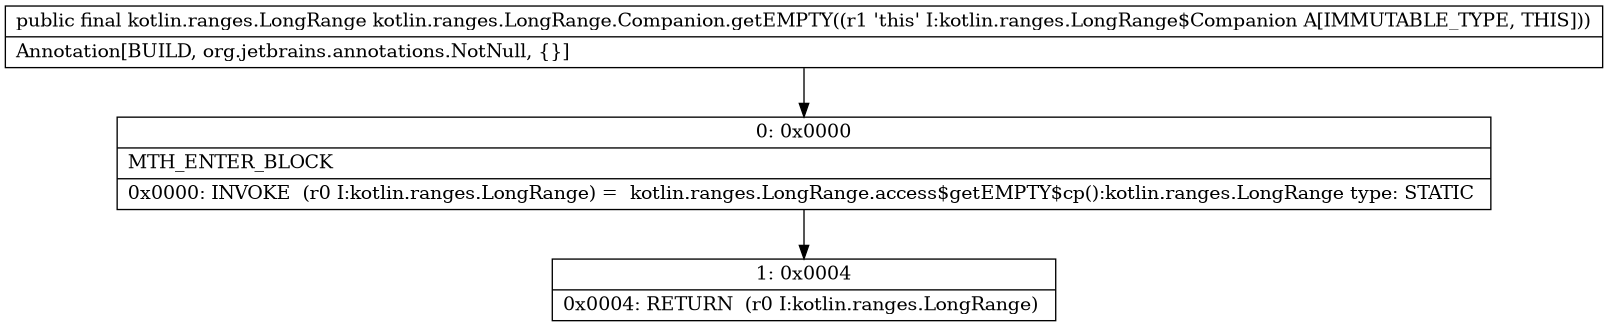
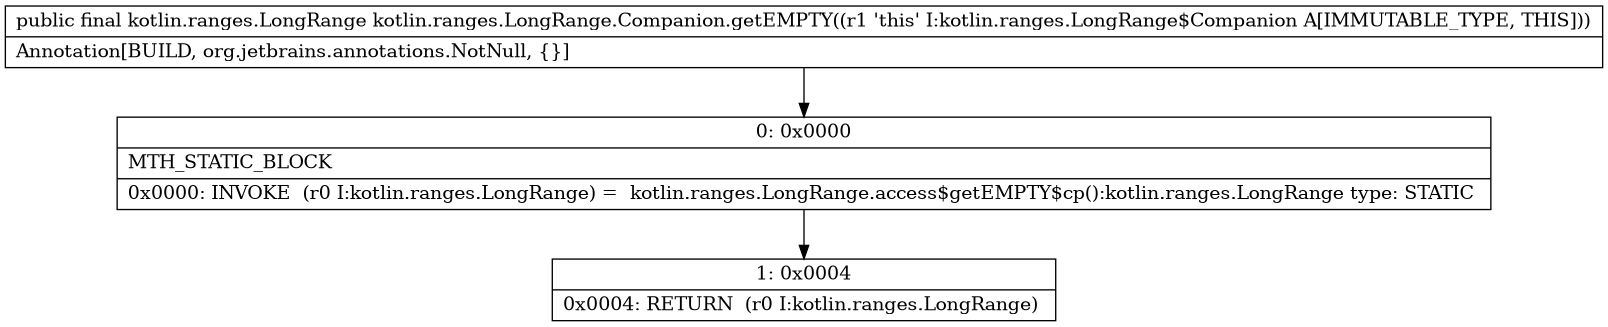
node "0: 0x0000": text "MTH_ENTER_BLOCK" -> "MTH_STATIC_BLOCK"
